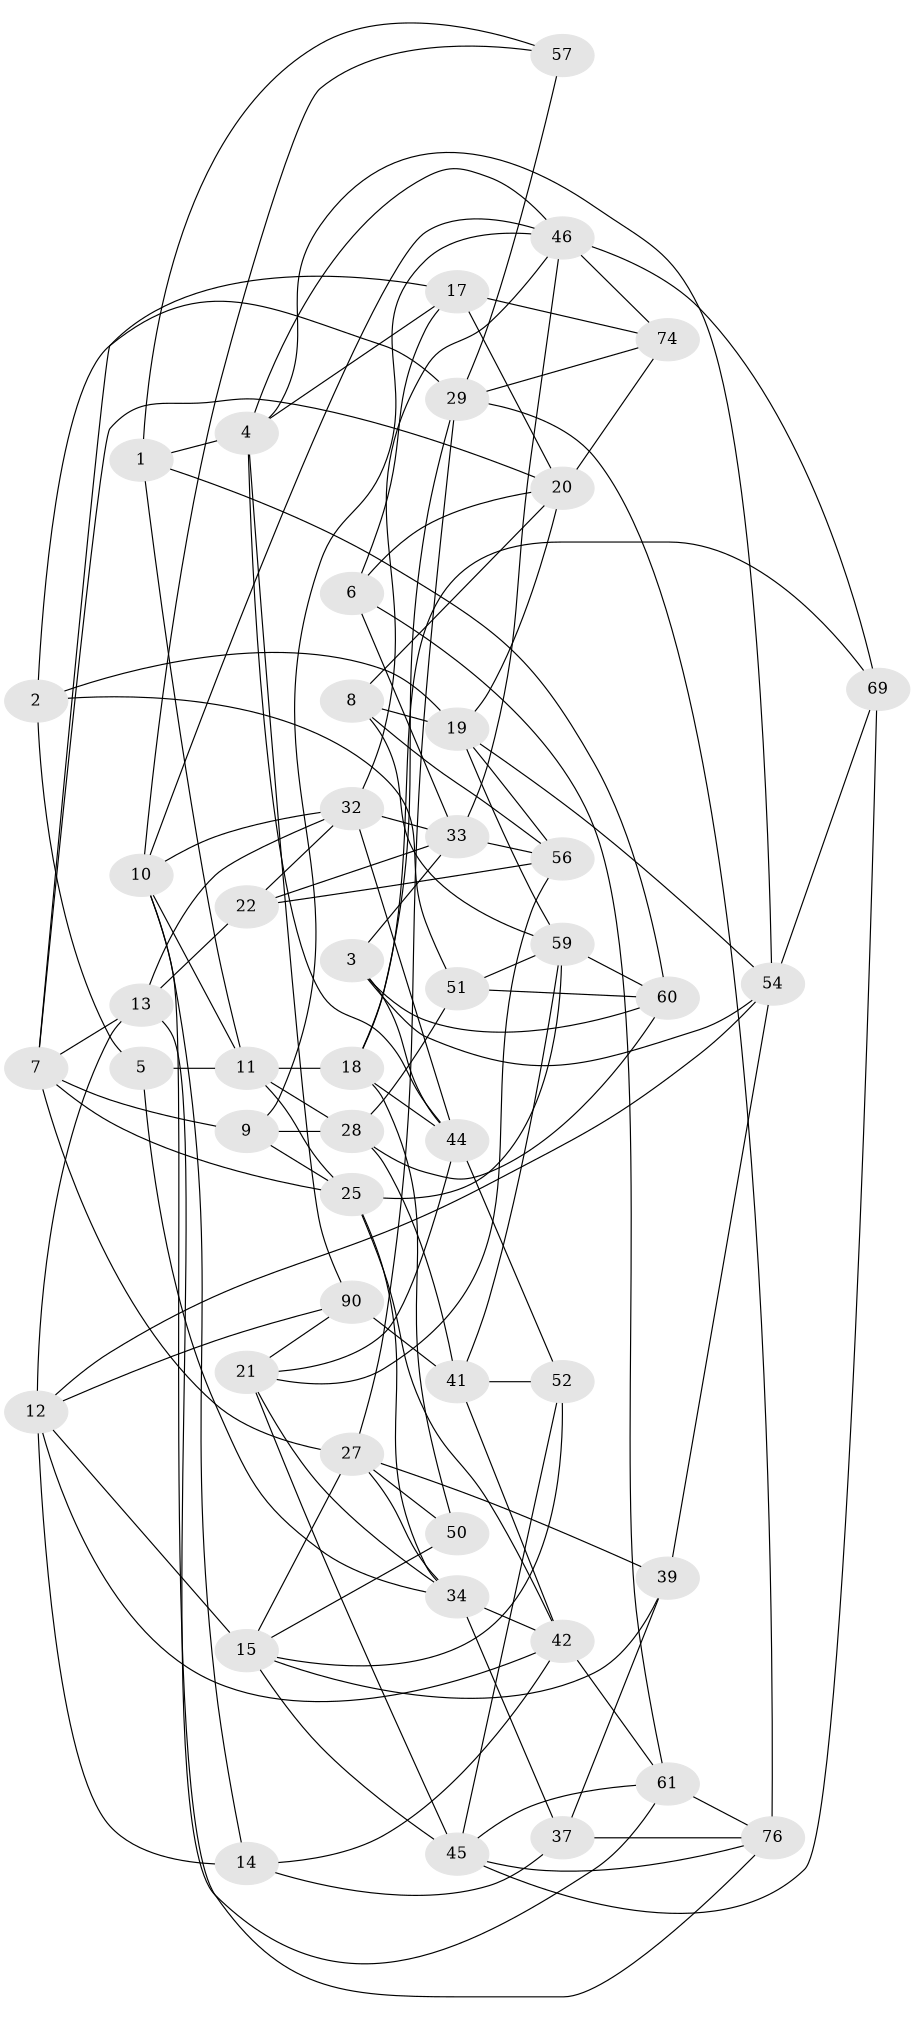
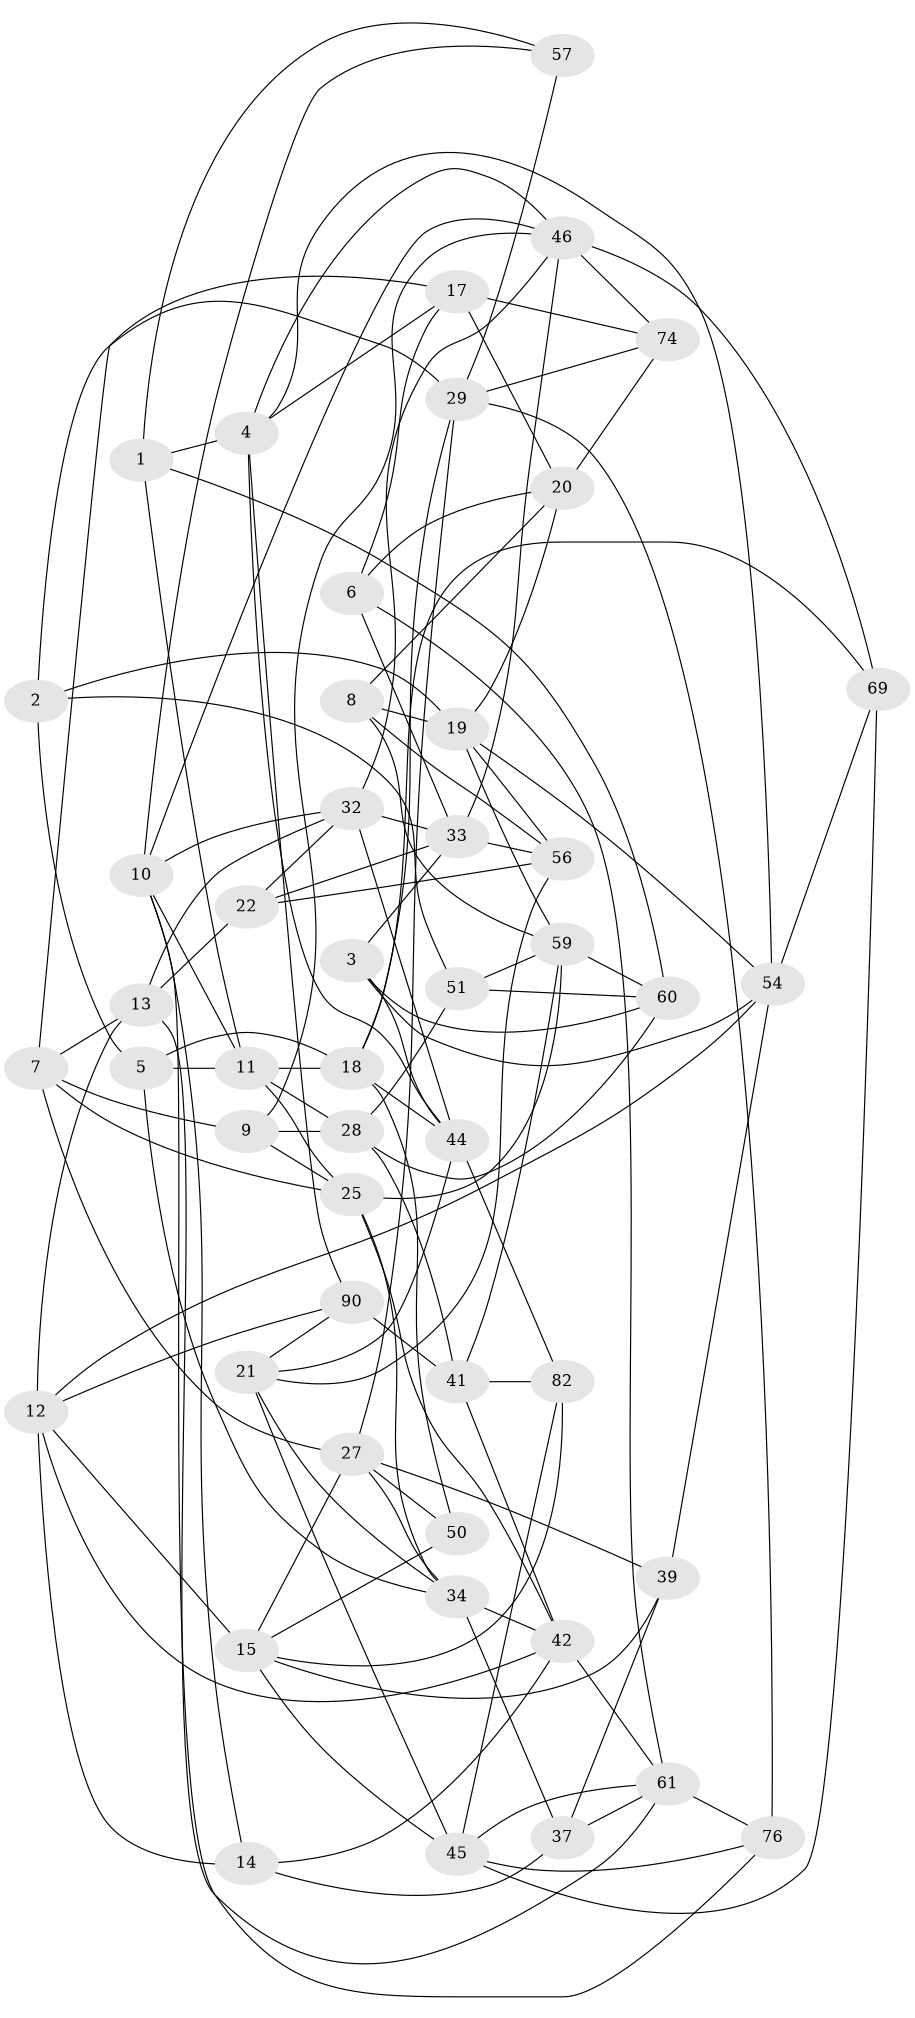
edge "20" -- "7": removed
edge "5" -- "18": added
node "52": label "52" -> "82"
edge "37" -- "76": now "37" -- "61"
